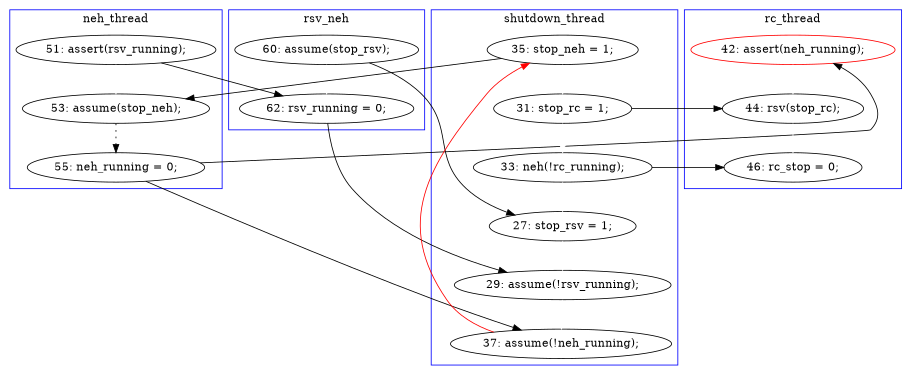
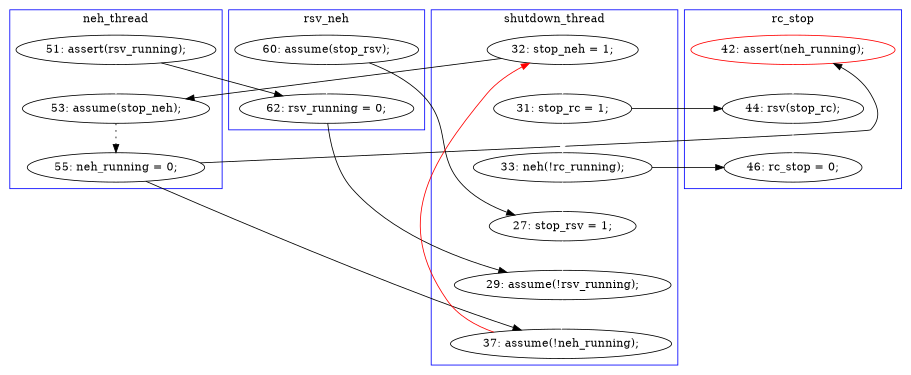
cluster "rc_thread": label "rc_thread" -> "rc_stop"
node "35: stop_neh = 1;": label "35: stop_neh = 1;" -> "32: stop_neh = 1;"
